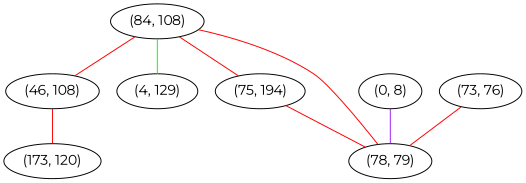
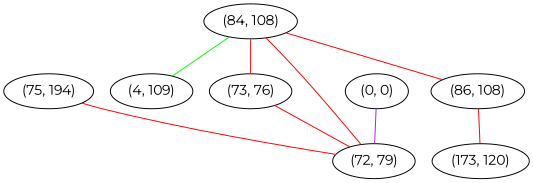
edge "(84, 108)" -- "(75, 194)": now "(84, 108)" -- "(73, 76)"
node "(46, 108)": label "(46, 108)" -> "(86, 108)"
node "(4, 129)": label "(4, 129)" -> "(4, 109)"
node "(0, 8)": label "(0, 8)" -> "(0, 0)"
node "(78, 79)": label "(78, 79)" -> "(72, 79)"
